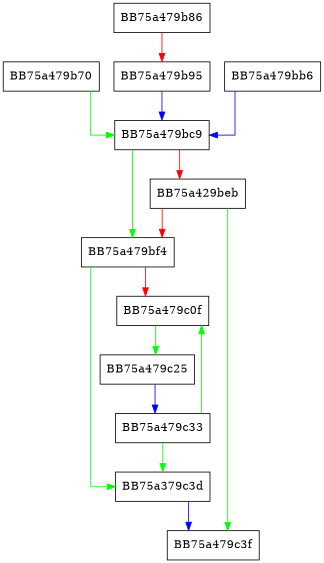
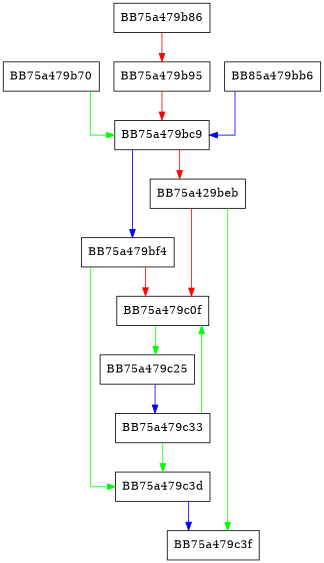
node "BB75a479bb6": label "BB75a479bb6" -> "BB85a479bb6"
edge "BB75a479b95" -> "BB75a479bc9": color blue -> red
edge "BB75a479bc9" -> "BB75a479bf4": color green -> blue
edge "BB75a429beb" -> "BB75a479bf4": now "BB75a429beb" -> "BB75a479c0f"
node "BB75a379c3d": label "BB75a379c3d" -> "BB75a479c3d"
